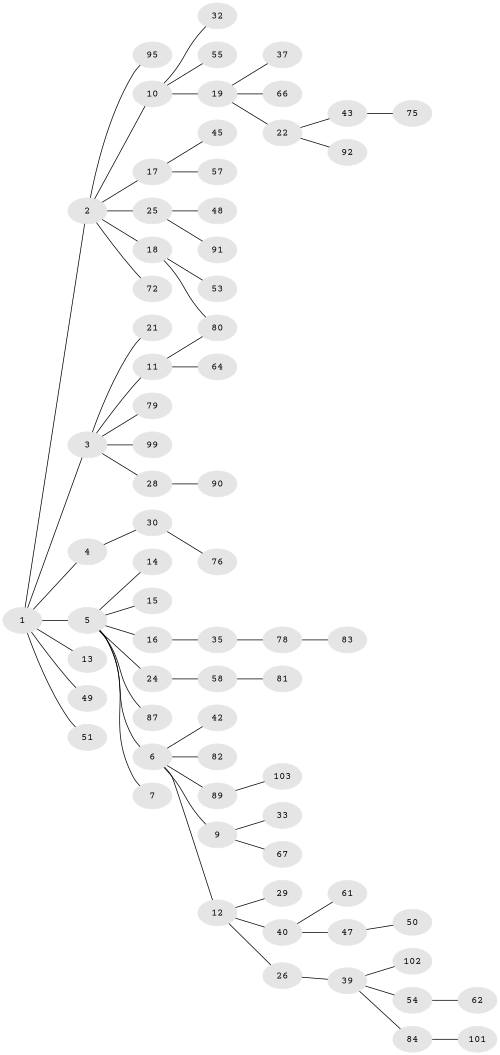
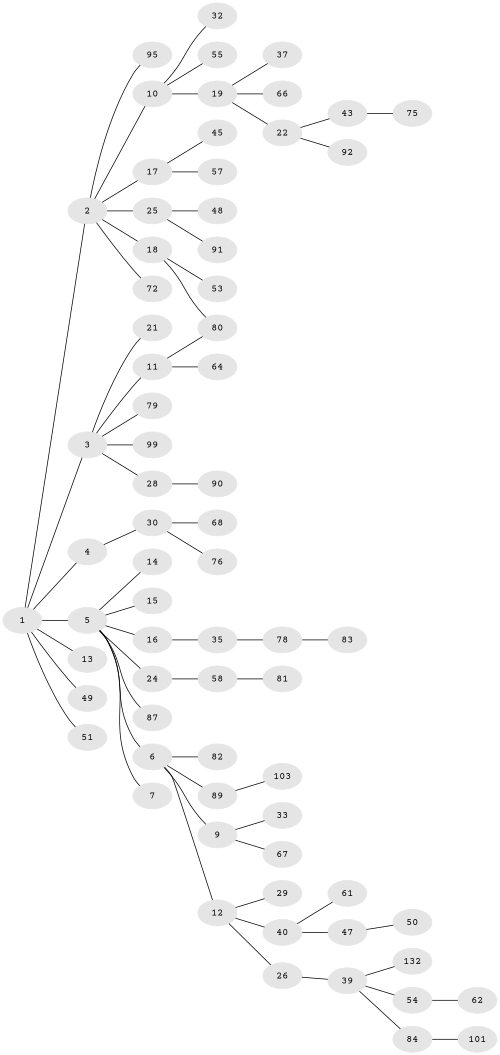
node "68": added
node "42": removed
node "102": label "102" -> "132"
